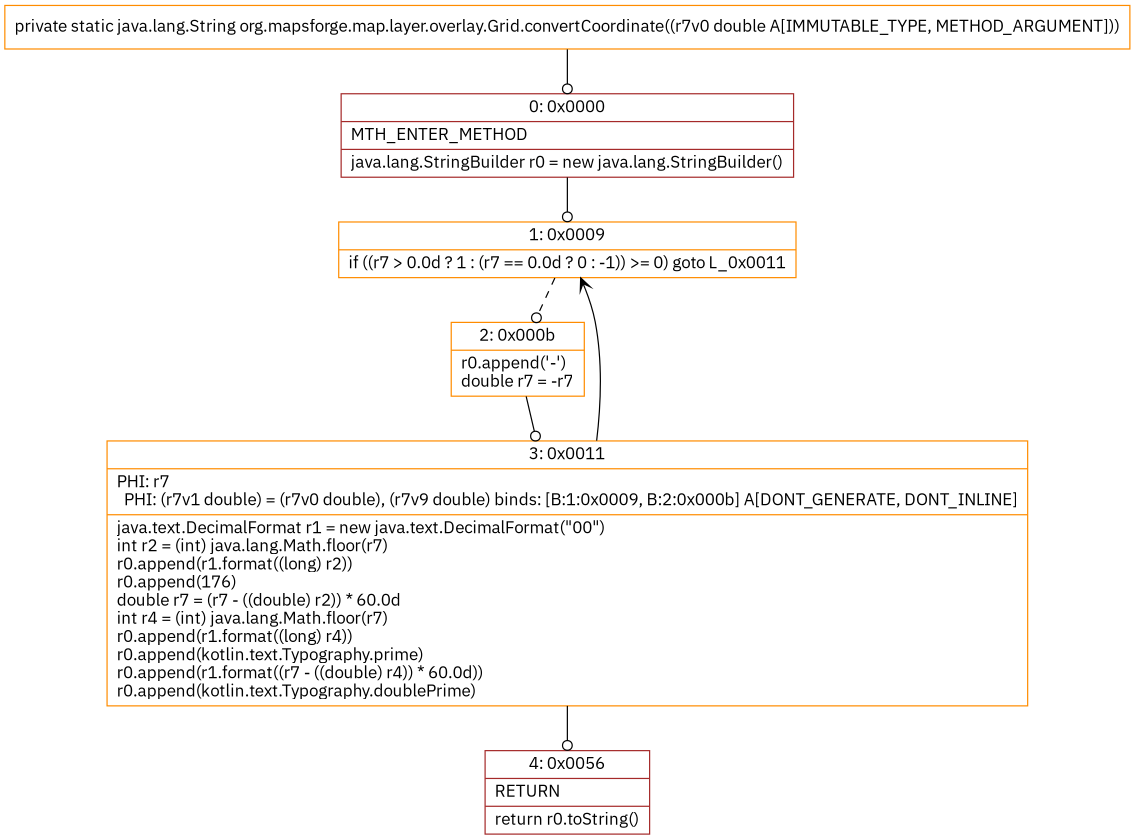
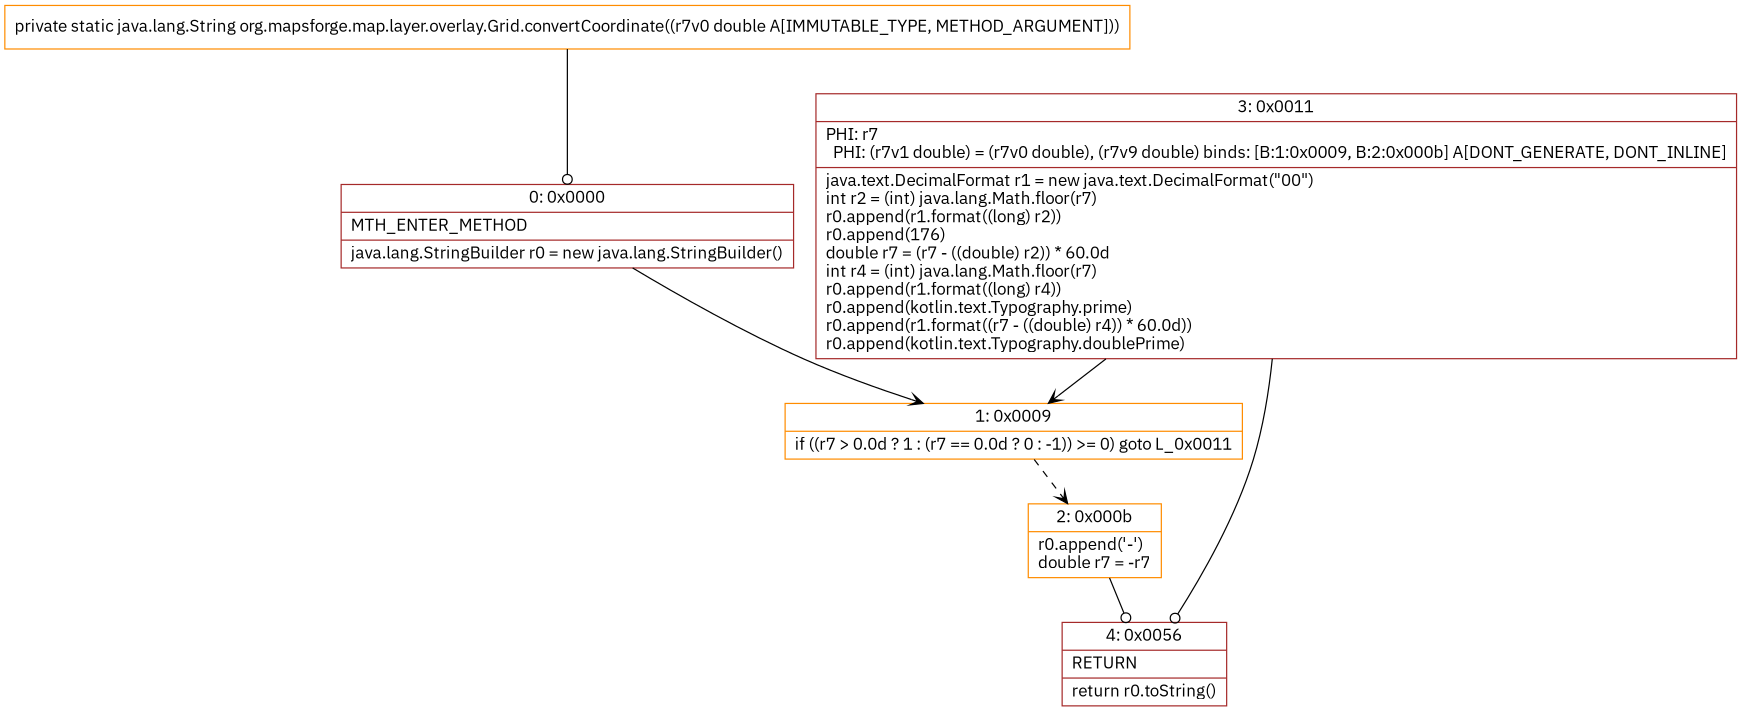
edge "0: 0x0000" -> "1: 0x0009": arrowhead odot -> vee
edge "1: 0x0009" -> "2: 0x000b": arrowhead odot -> vee
edge "2: 0x000b" -> "3: 0x0011": now "2: 0x000b" -> "4: 0x0056"
node "3: 0x0011": color darkorange -> brown
